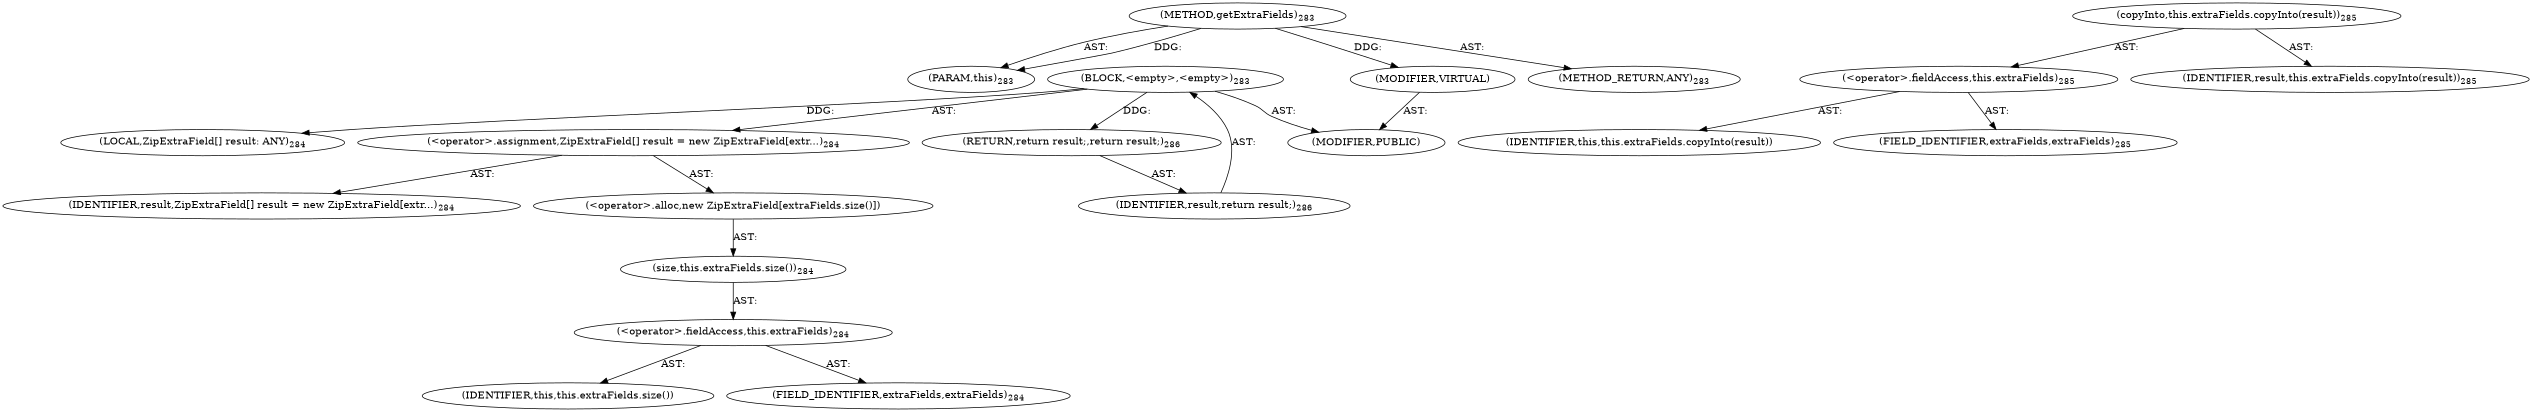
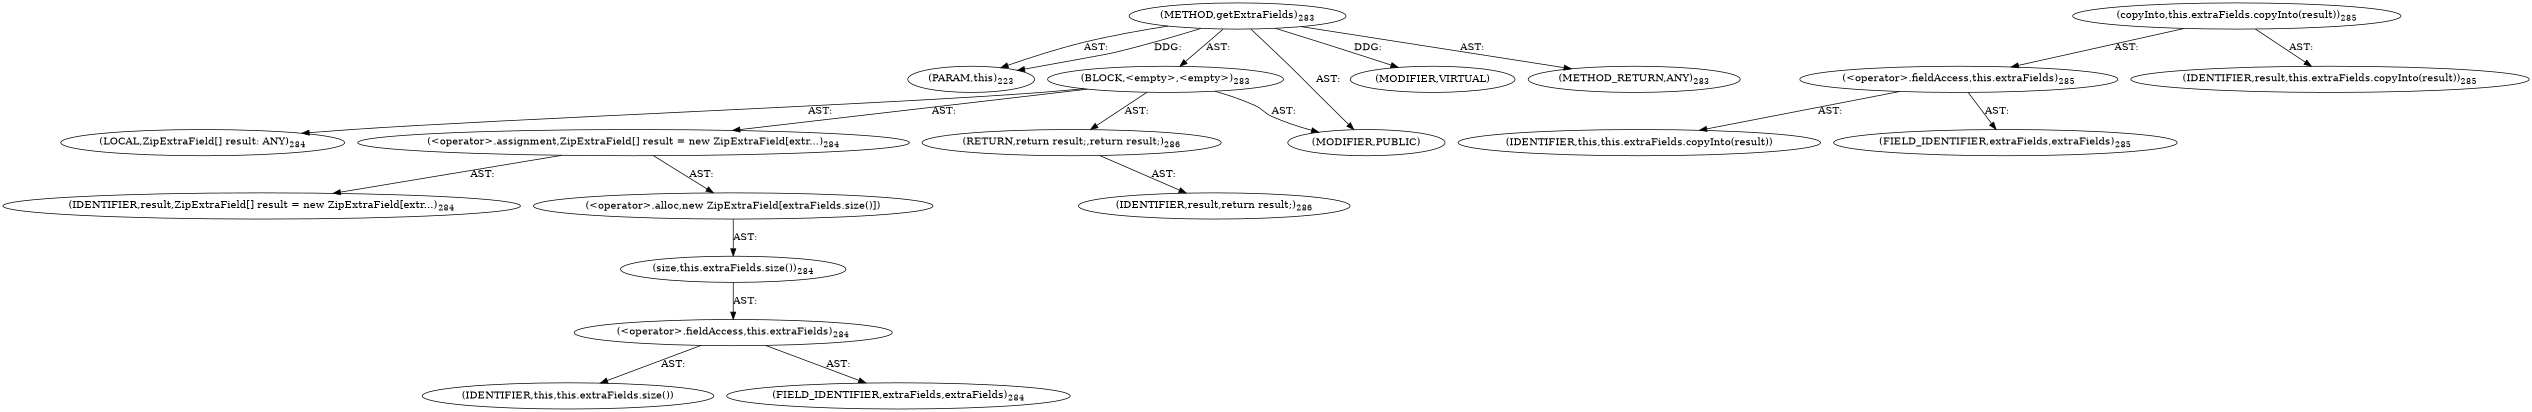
node "(PARAM,this)": text "283" -> "223"
edge "(MODIFIER,VIRTUAL)" -> "(MODIFIER,PUBLIC)": now "(METHOD,getExtraFields)" -> "(MODIFIER,PUBLIC)"
edge "(BLOCK,<empty>,<empty>)" -> "(LOCAL,ZipExtraField[] result: ANY)": label "DDG: " -> "AST: "
edge "(BLOCK,<empty>,<empty>)" -> "(RETURN,return result;,return result;)": label "DDG: " -> "AST: "
edge "(IDENTIFIER,result,return result;)" -> "(BLOCK,<empty>,<empty>)": now "(METHOD,getExtraFields)" -> "(BLOCK,<empty>,<empty>)"
